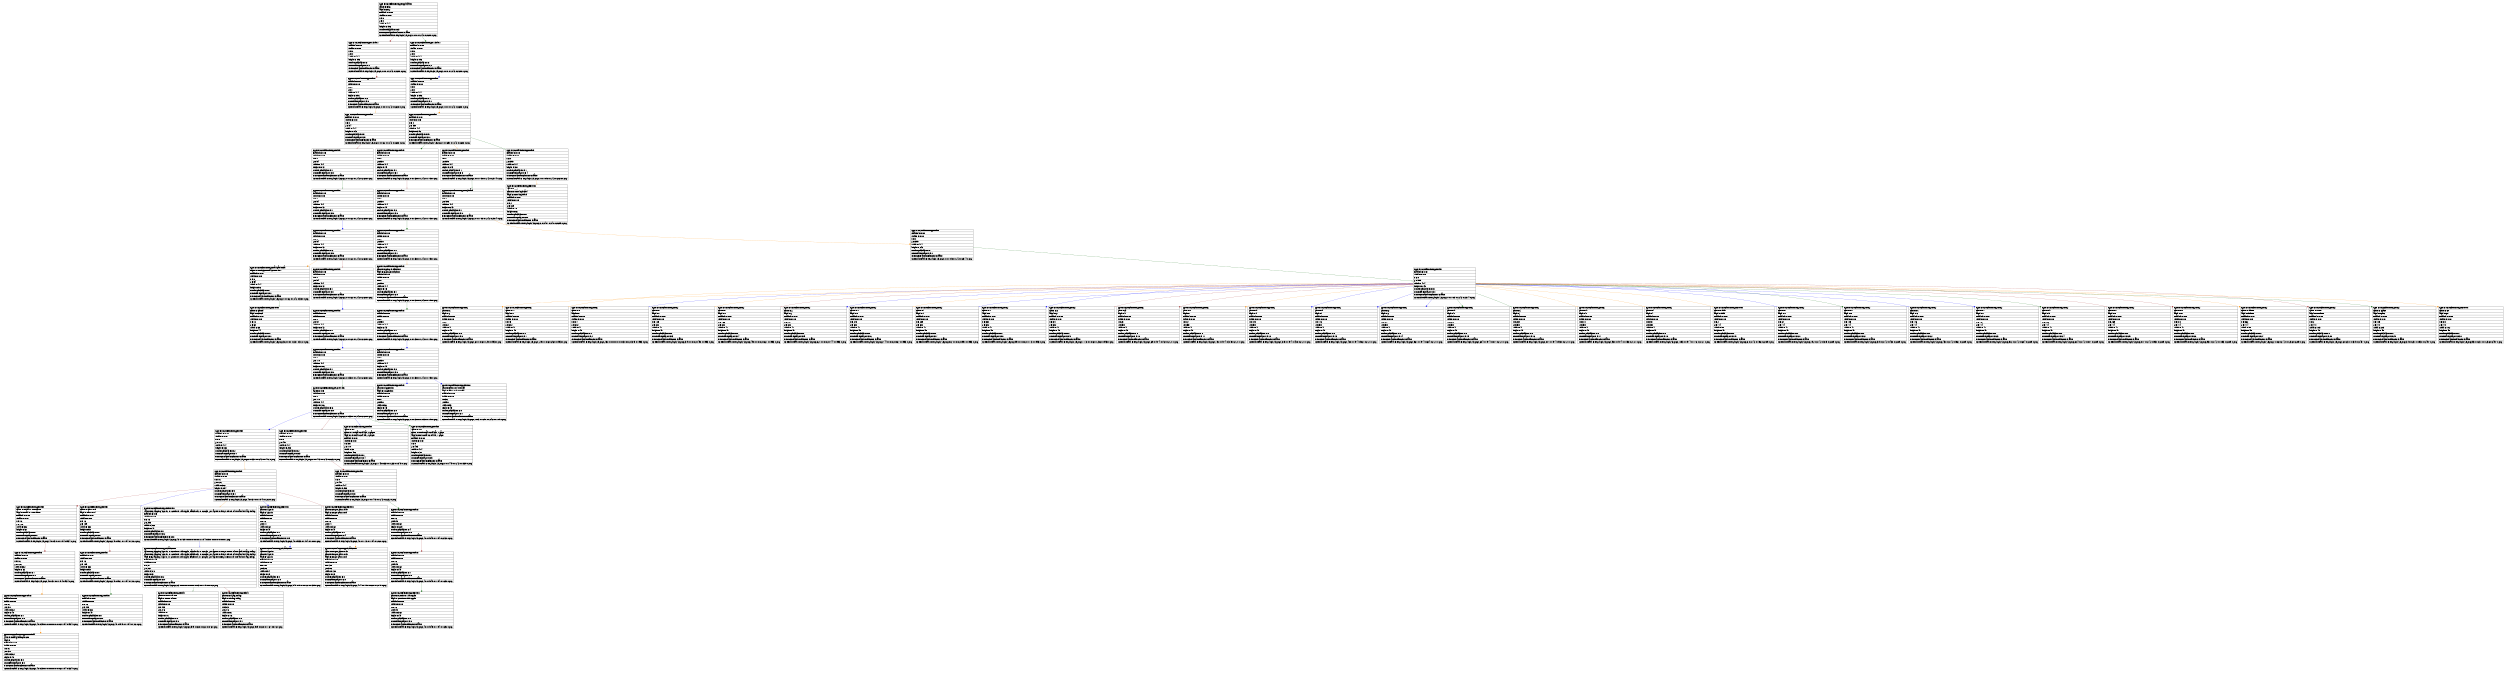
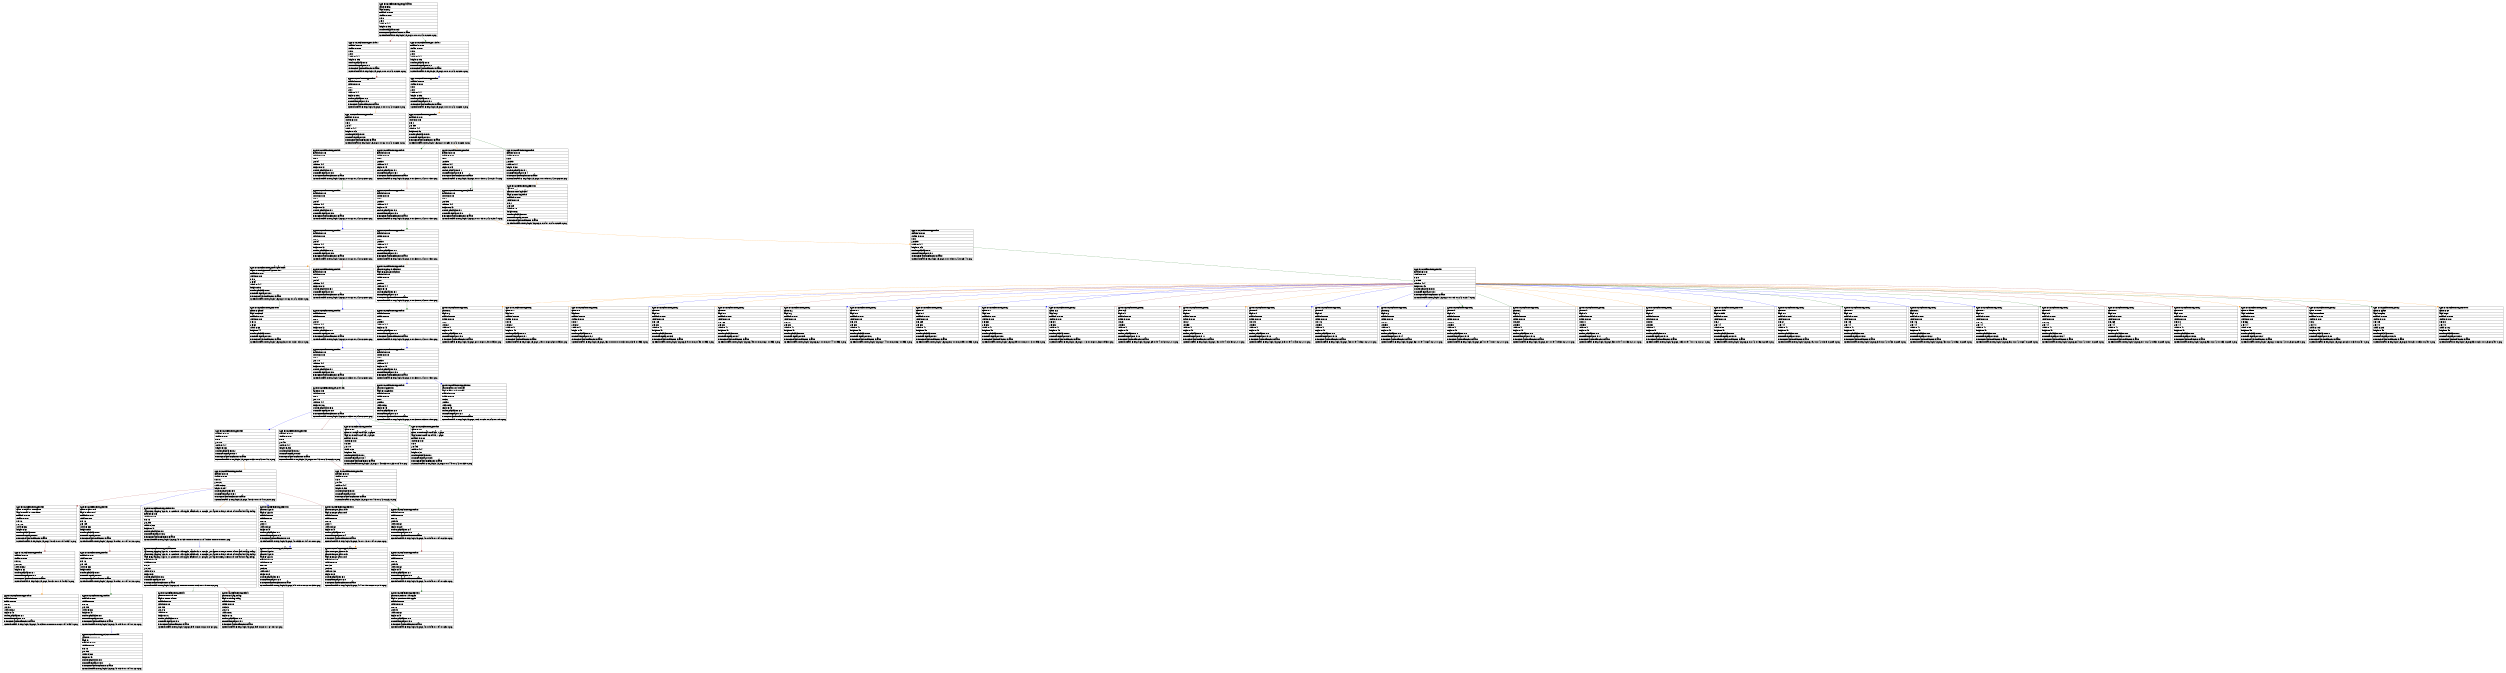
node "type = XCUIElementTypeTextView": text "eventGeneratedOnElement = com" -> "eventGeneratedOnElement = false"
node "type = XCUIElementTypeTextField": removed
node "type = XCUIElementTypeSecureTextField": added
